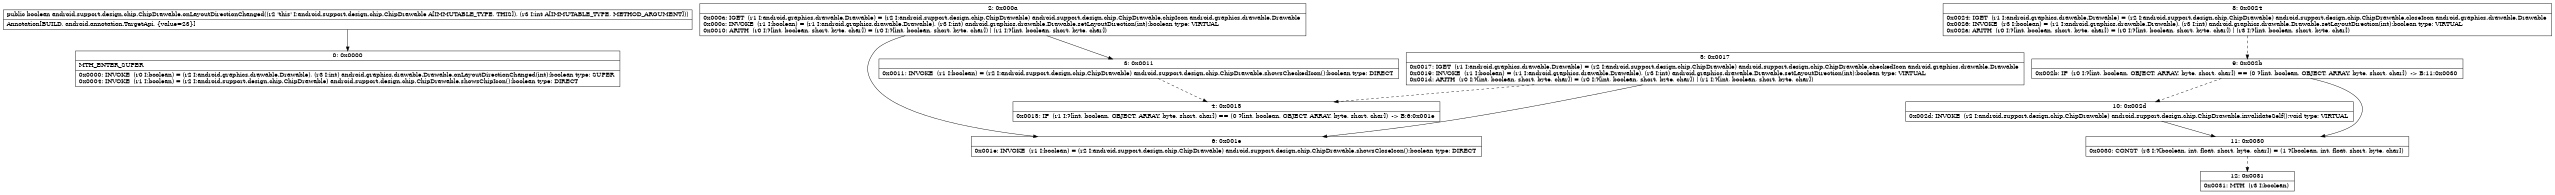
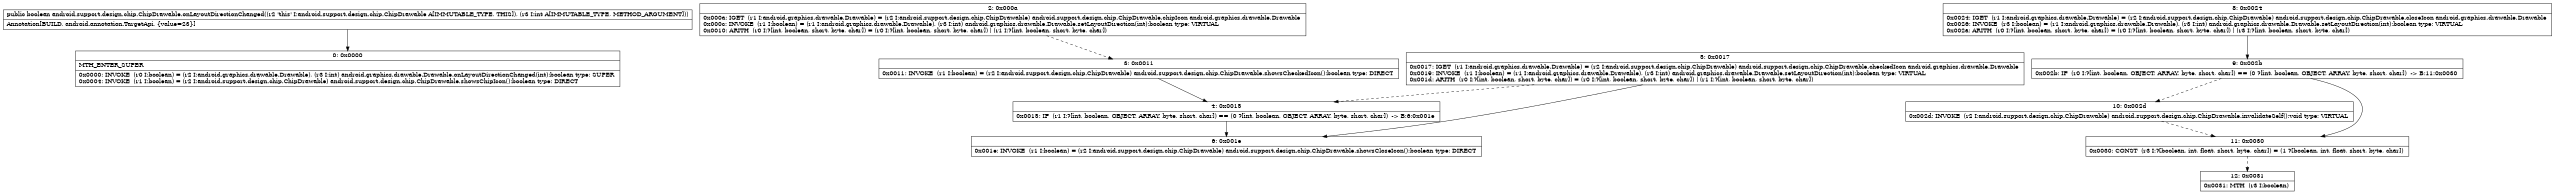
edge "8: 0x0024" -> "9: 0x002b": style dashed -> solid
edge "2: 0x000a" -> "3: 0x0011": style solid -> dashed
edge "3: 0x0011" -> "4: 0x0015": style dashed -> solid
edge "2: 0x000a" -> "6: 0x001e": now "4: 0x0015" -> "6: 0x001e"
edge "10: 0x002d" -> "11: 0x0030": style solid -> dashed
